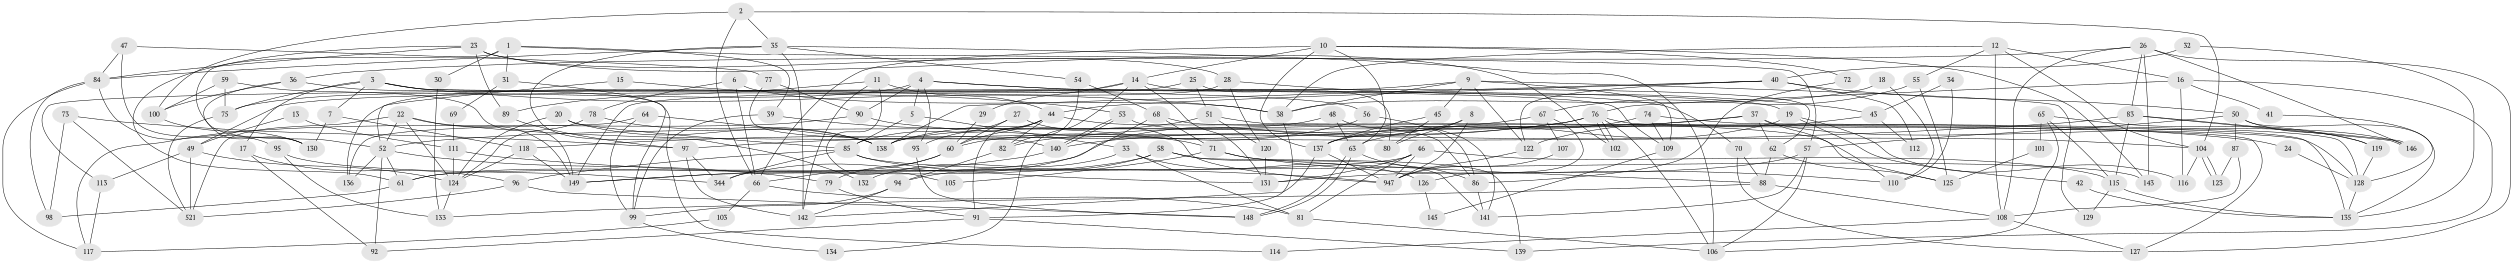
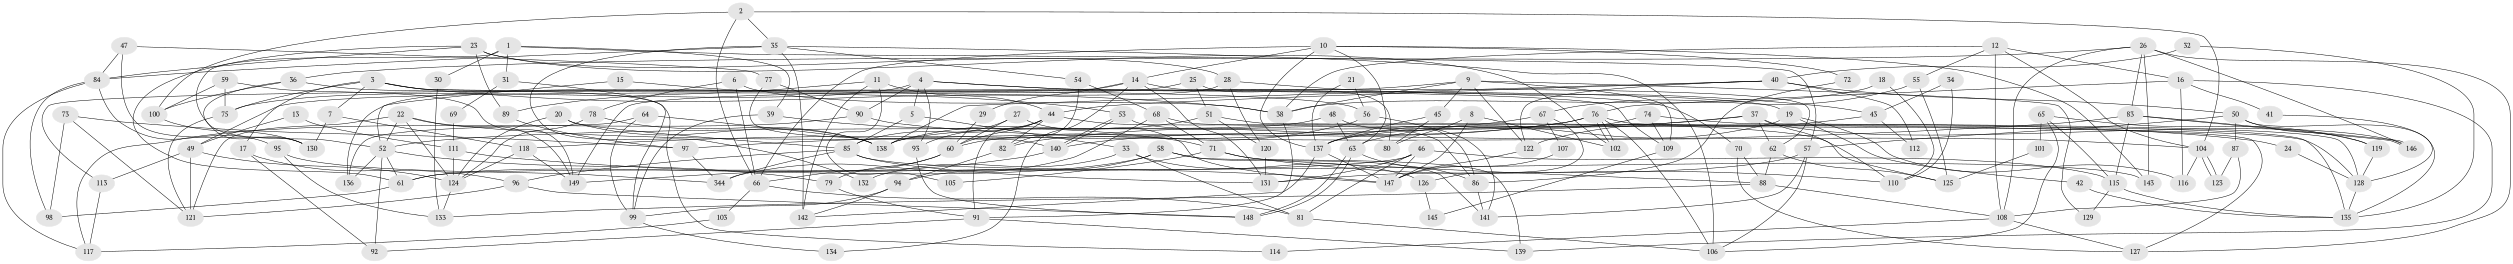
node "21": added
edge "8" -- "149": now "8" -- "102"
node "947": label "947" -> "147"
edge "97" -- "142": removed
node "521": label "521" -> "121"
